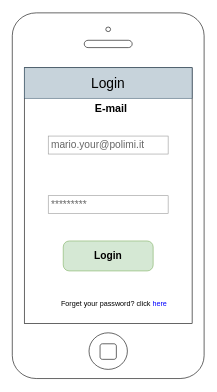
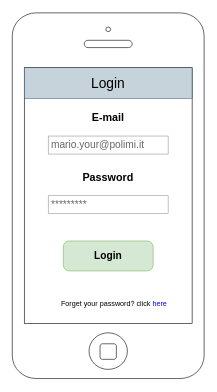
node "E-mail": moved (111, 109) -> (108, 118)
node "Password": added
